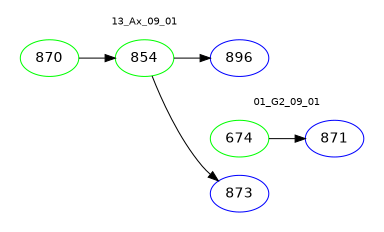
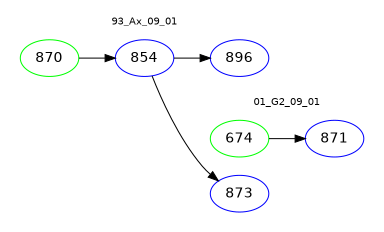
cluster "13_Ax_09_01": label "13_Ax_09_01" -> "93_Ax_09_01"
node "854": color green -> blue
